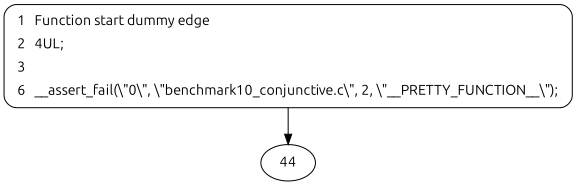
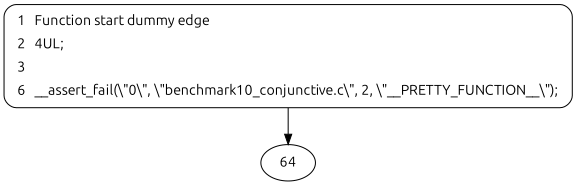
node "44": label "44" -> "64"
